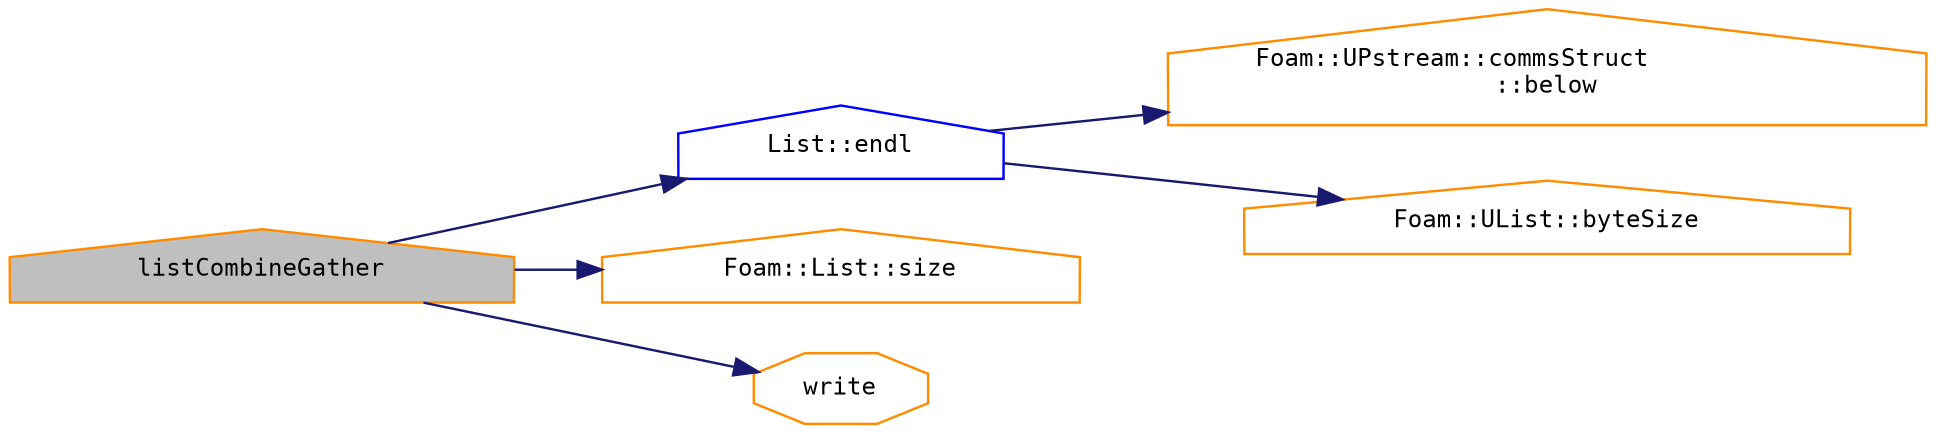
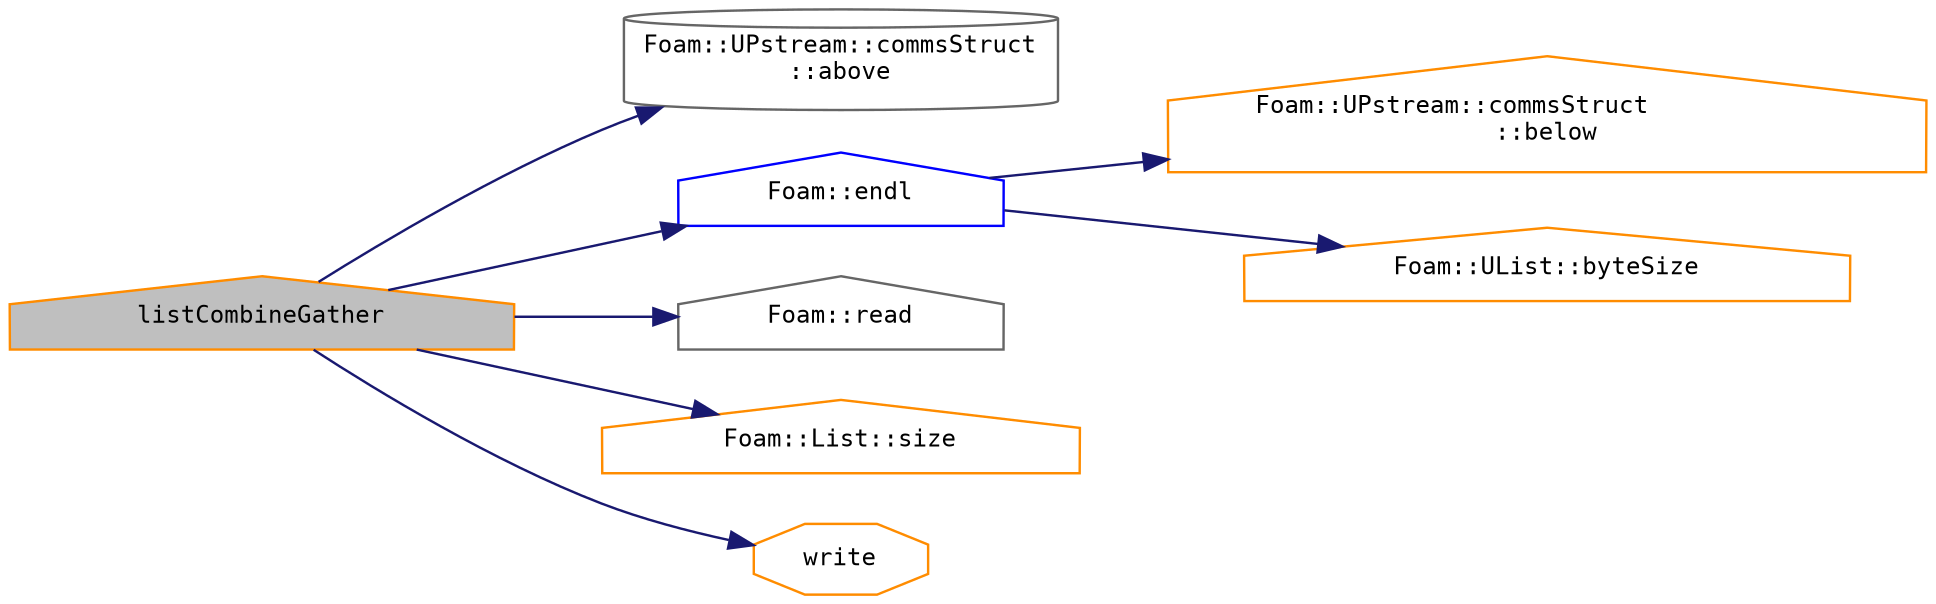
node "Foam::UPstream::commsStruct ::above": added
node "List::endl": label "List::endl" -> "Foam::endl"
node "Foam::read": added
